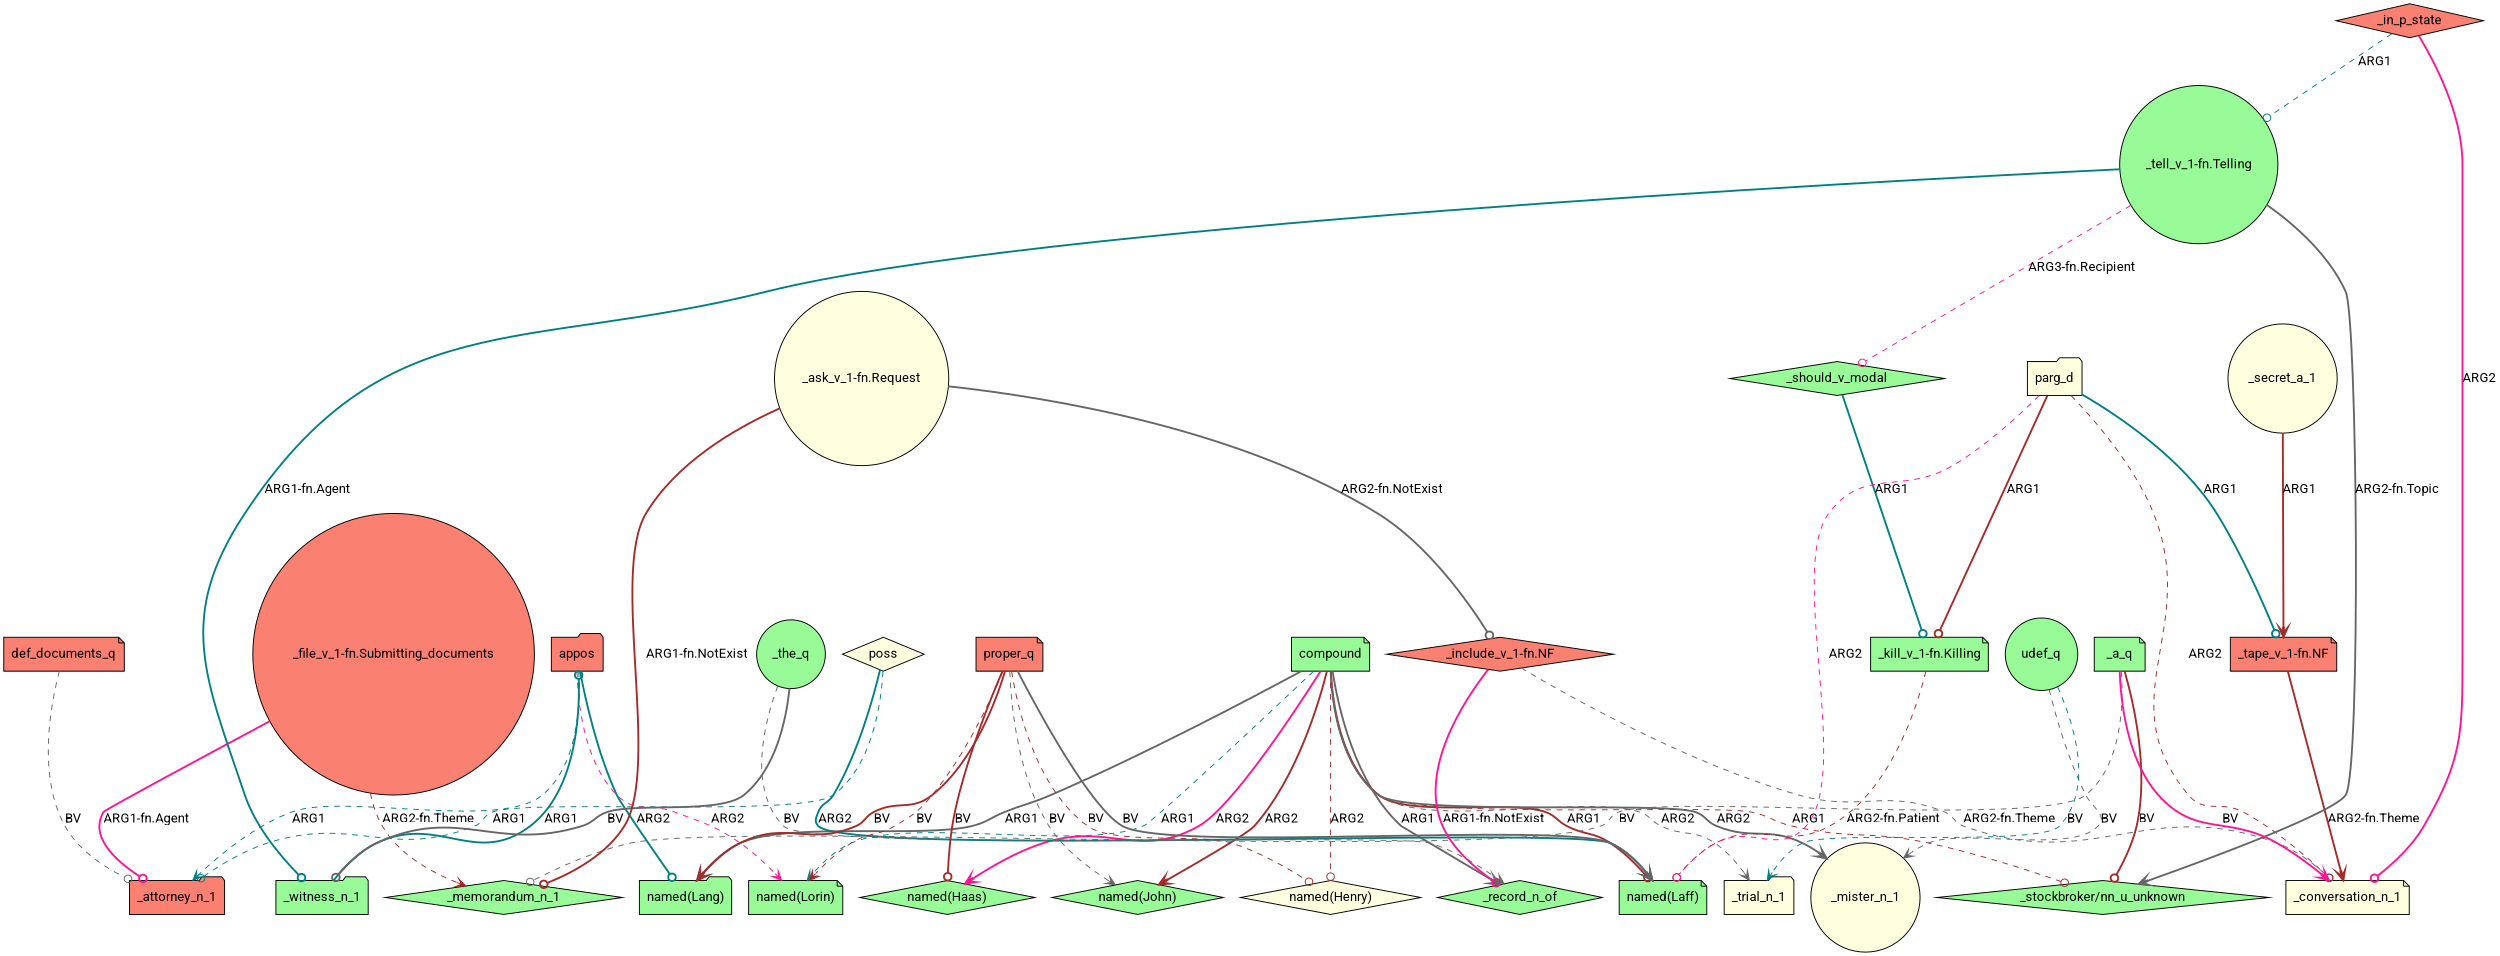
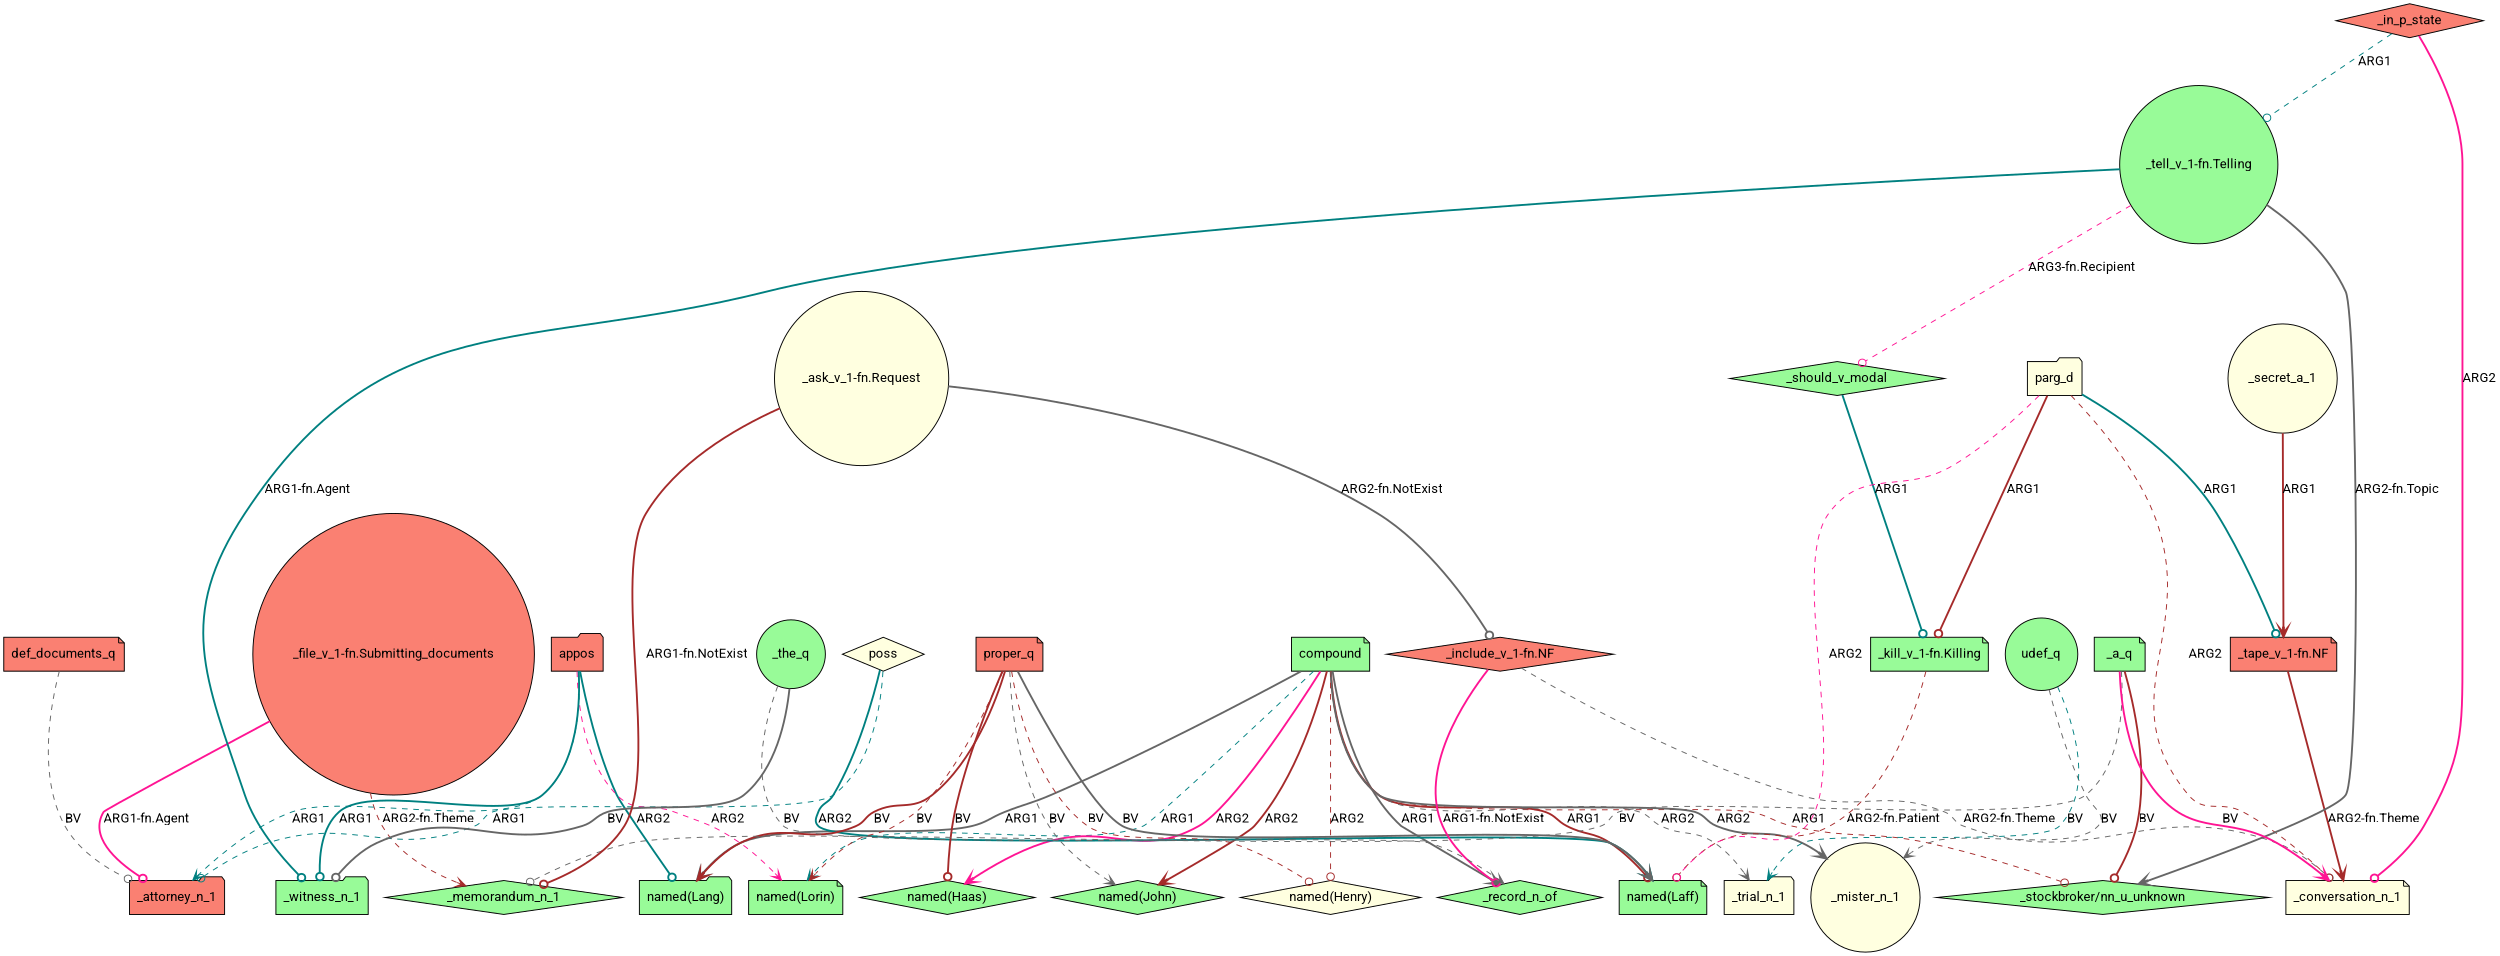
edge "_witness_n_1" -> "appos": reversed
